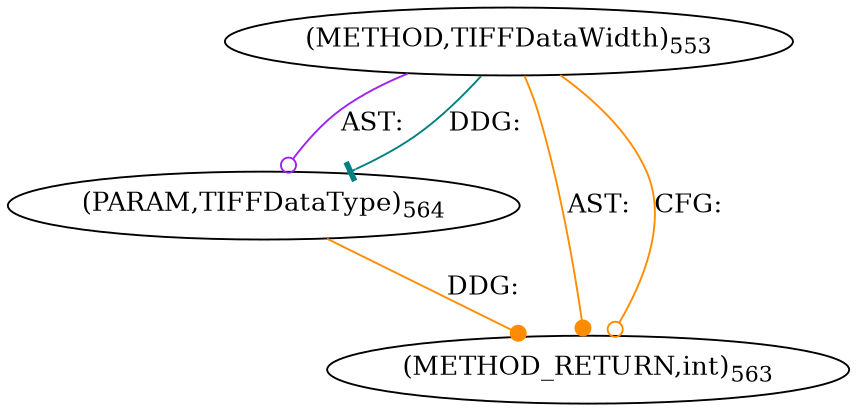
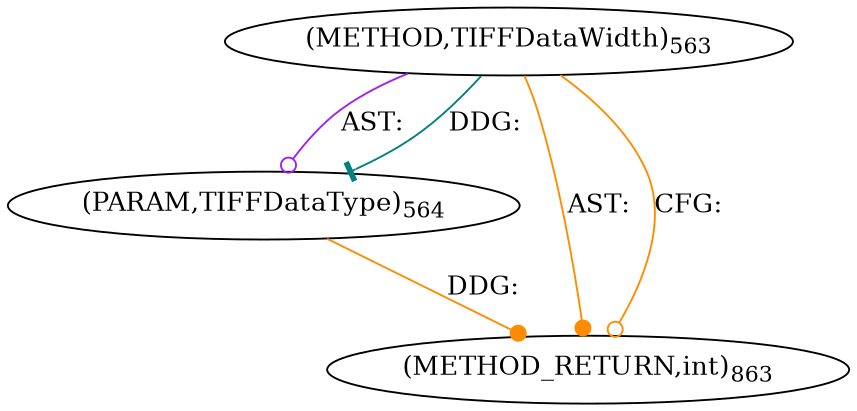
node "(METHOD,TIFFDataWidth)": text "553" -> "563"
node "(METHOD_RETURN,int)": text "563" -> "863"
